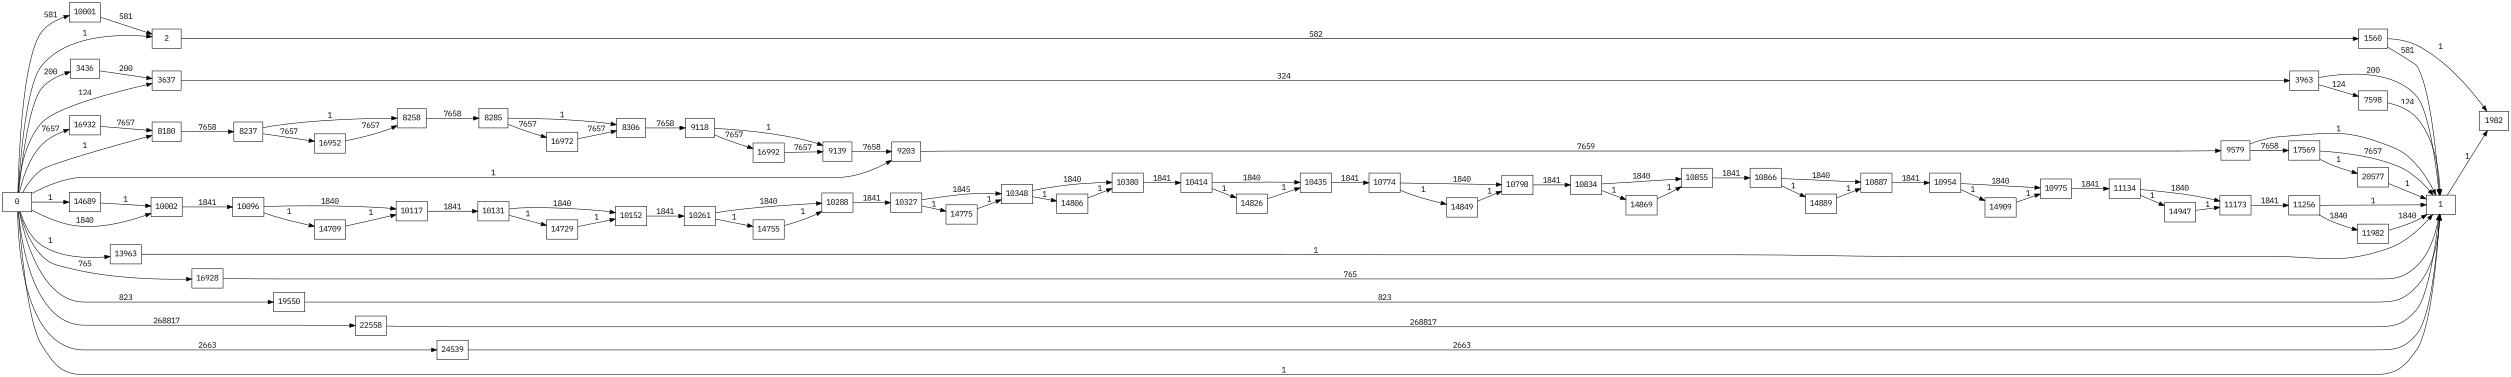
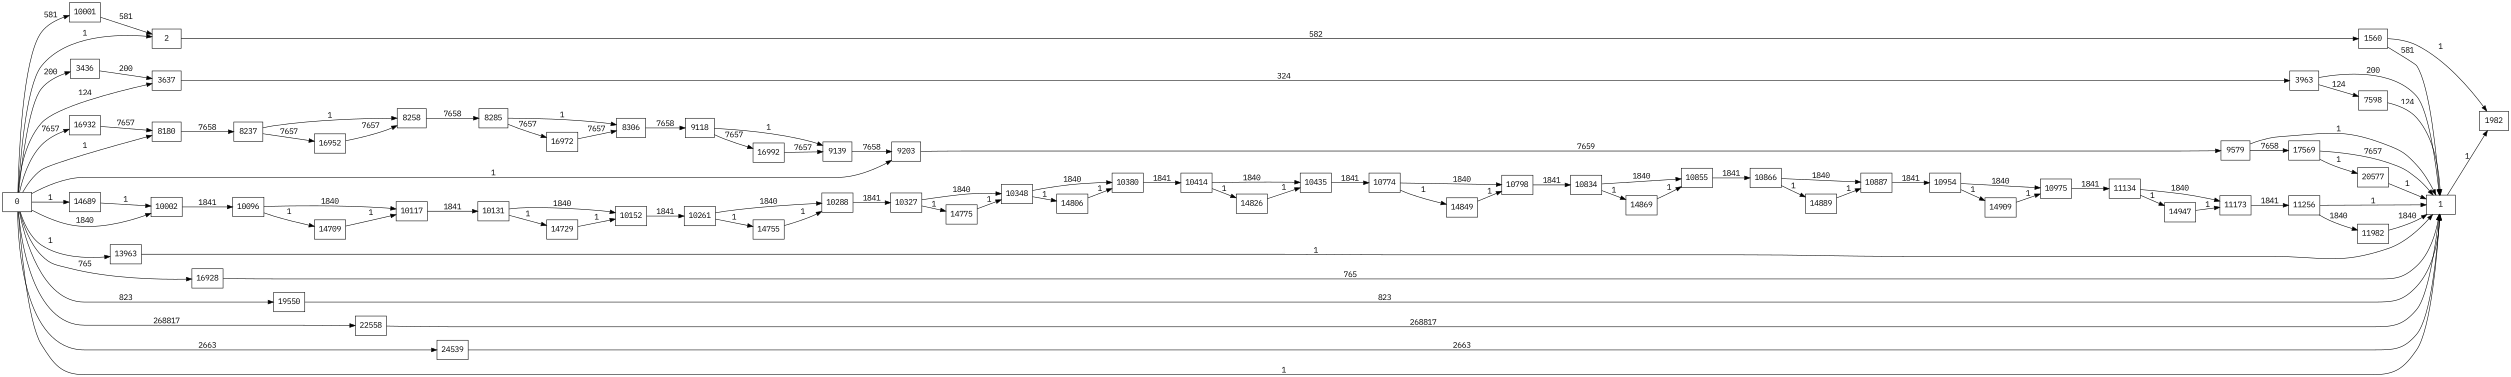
edge "10327" -> "10348": label "1845" -> "1840"
